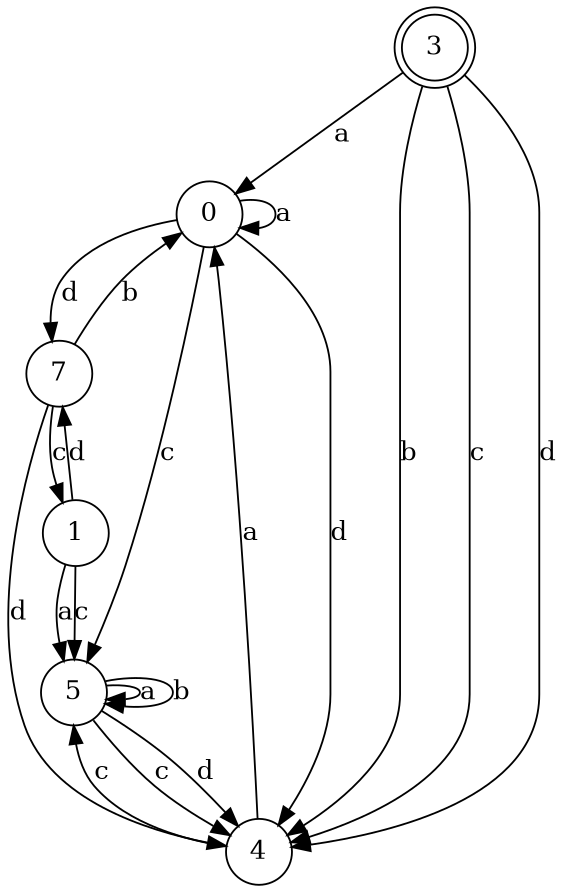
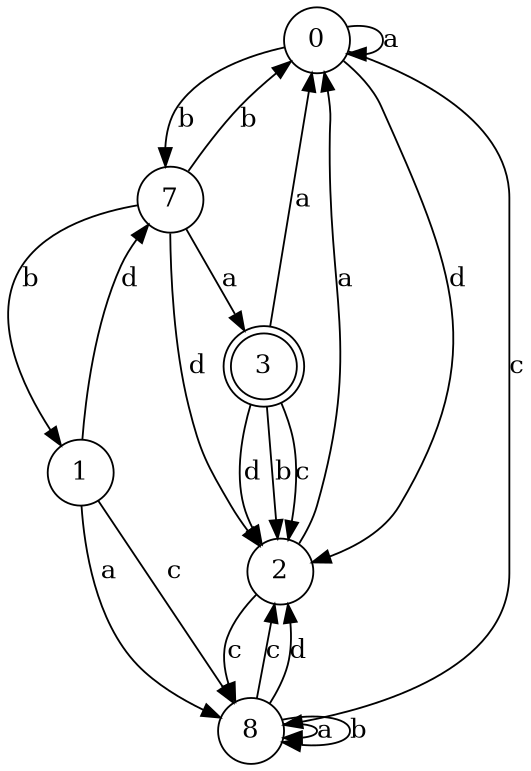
edge "7" -> "3": added, label "a"
edge "0" -> "7": label "d" -> "b"
edge "7" -> "1": label "c" -> "b"
node "5": label "5" -> "8"
node "4": label "4" -> "2"
